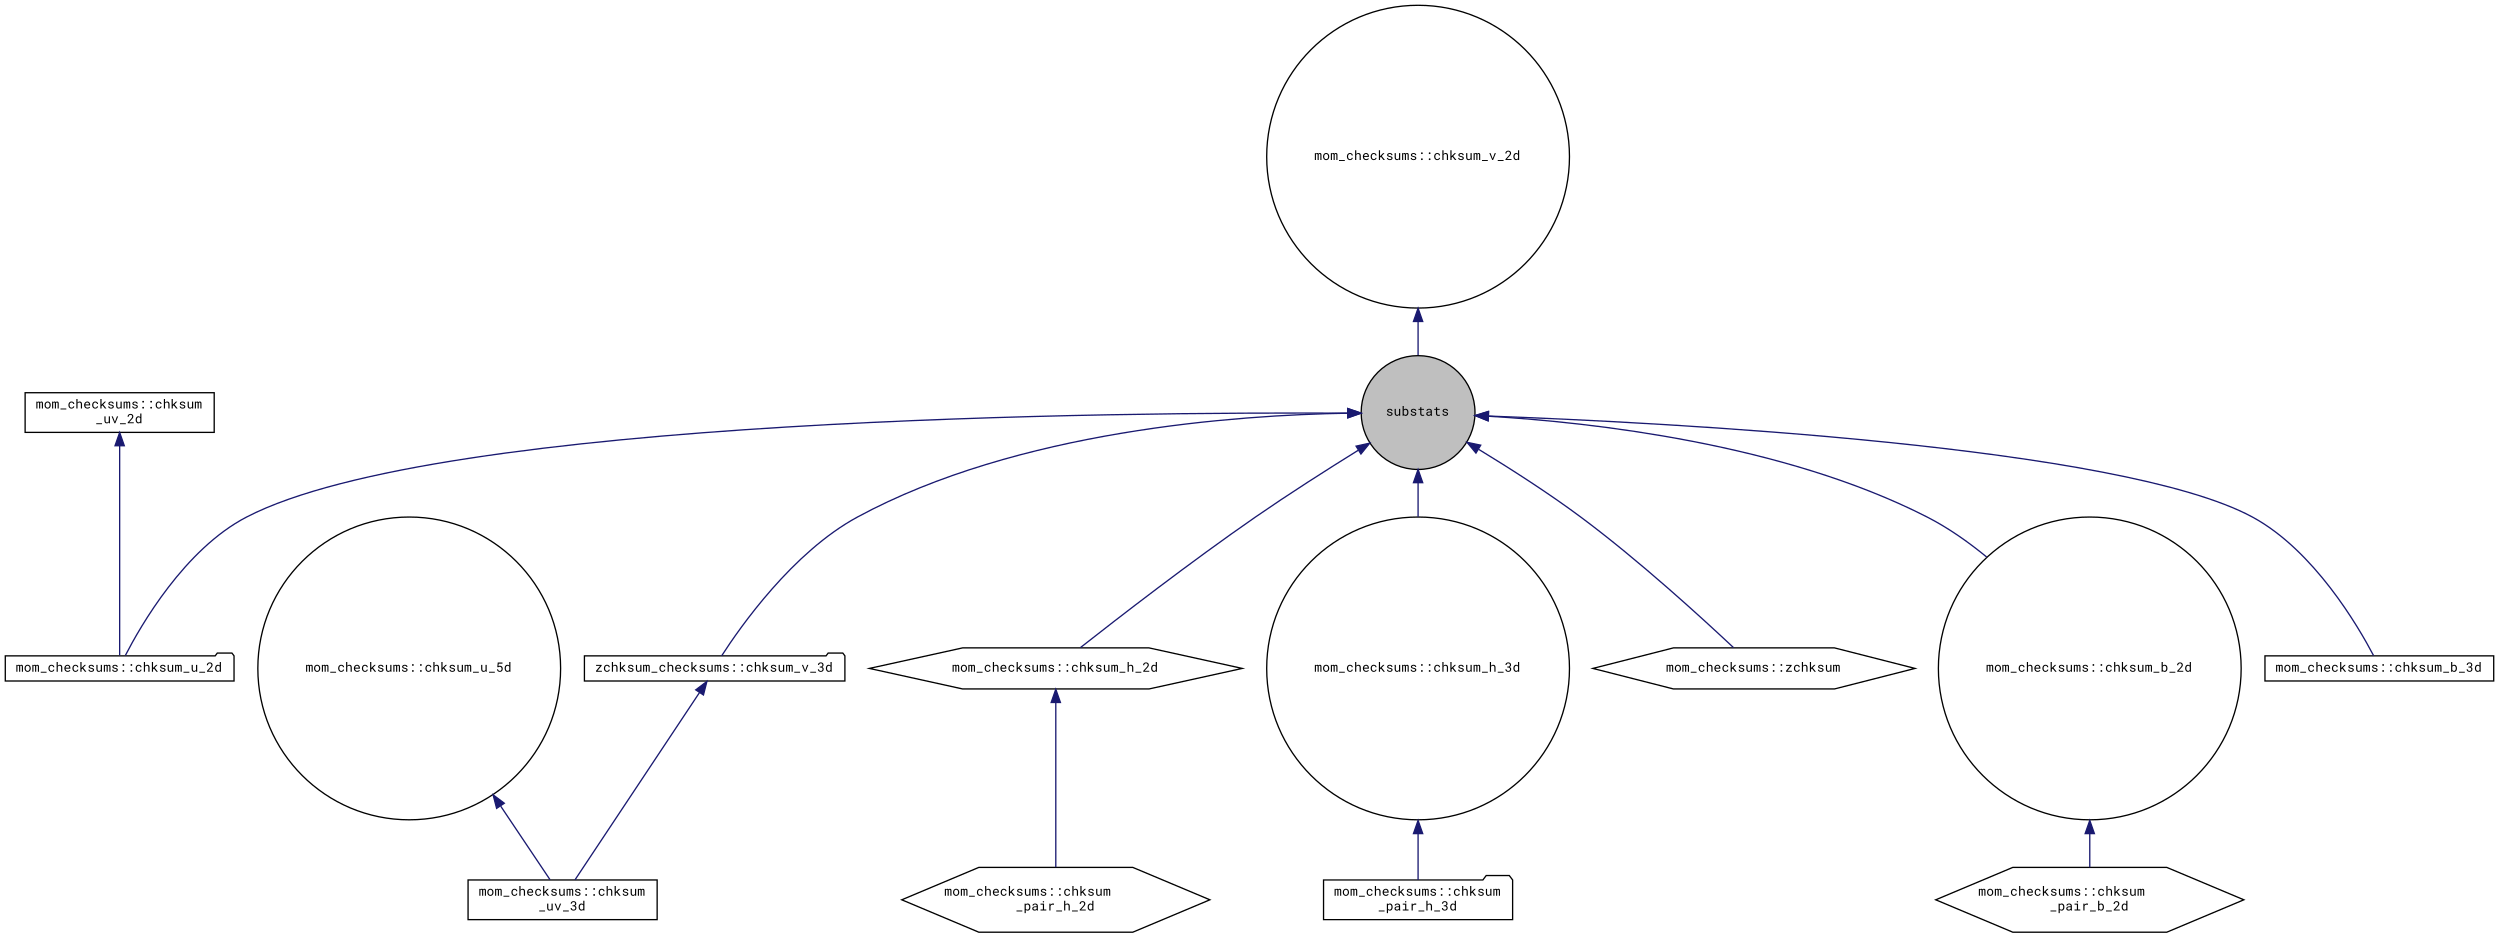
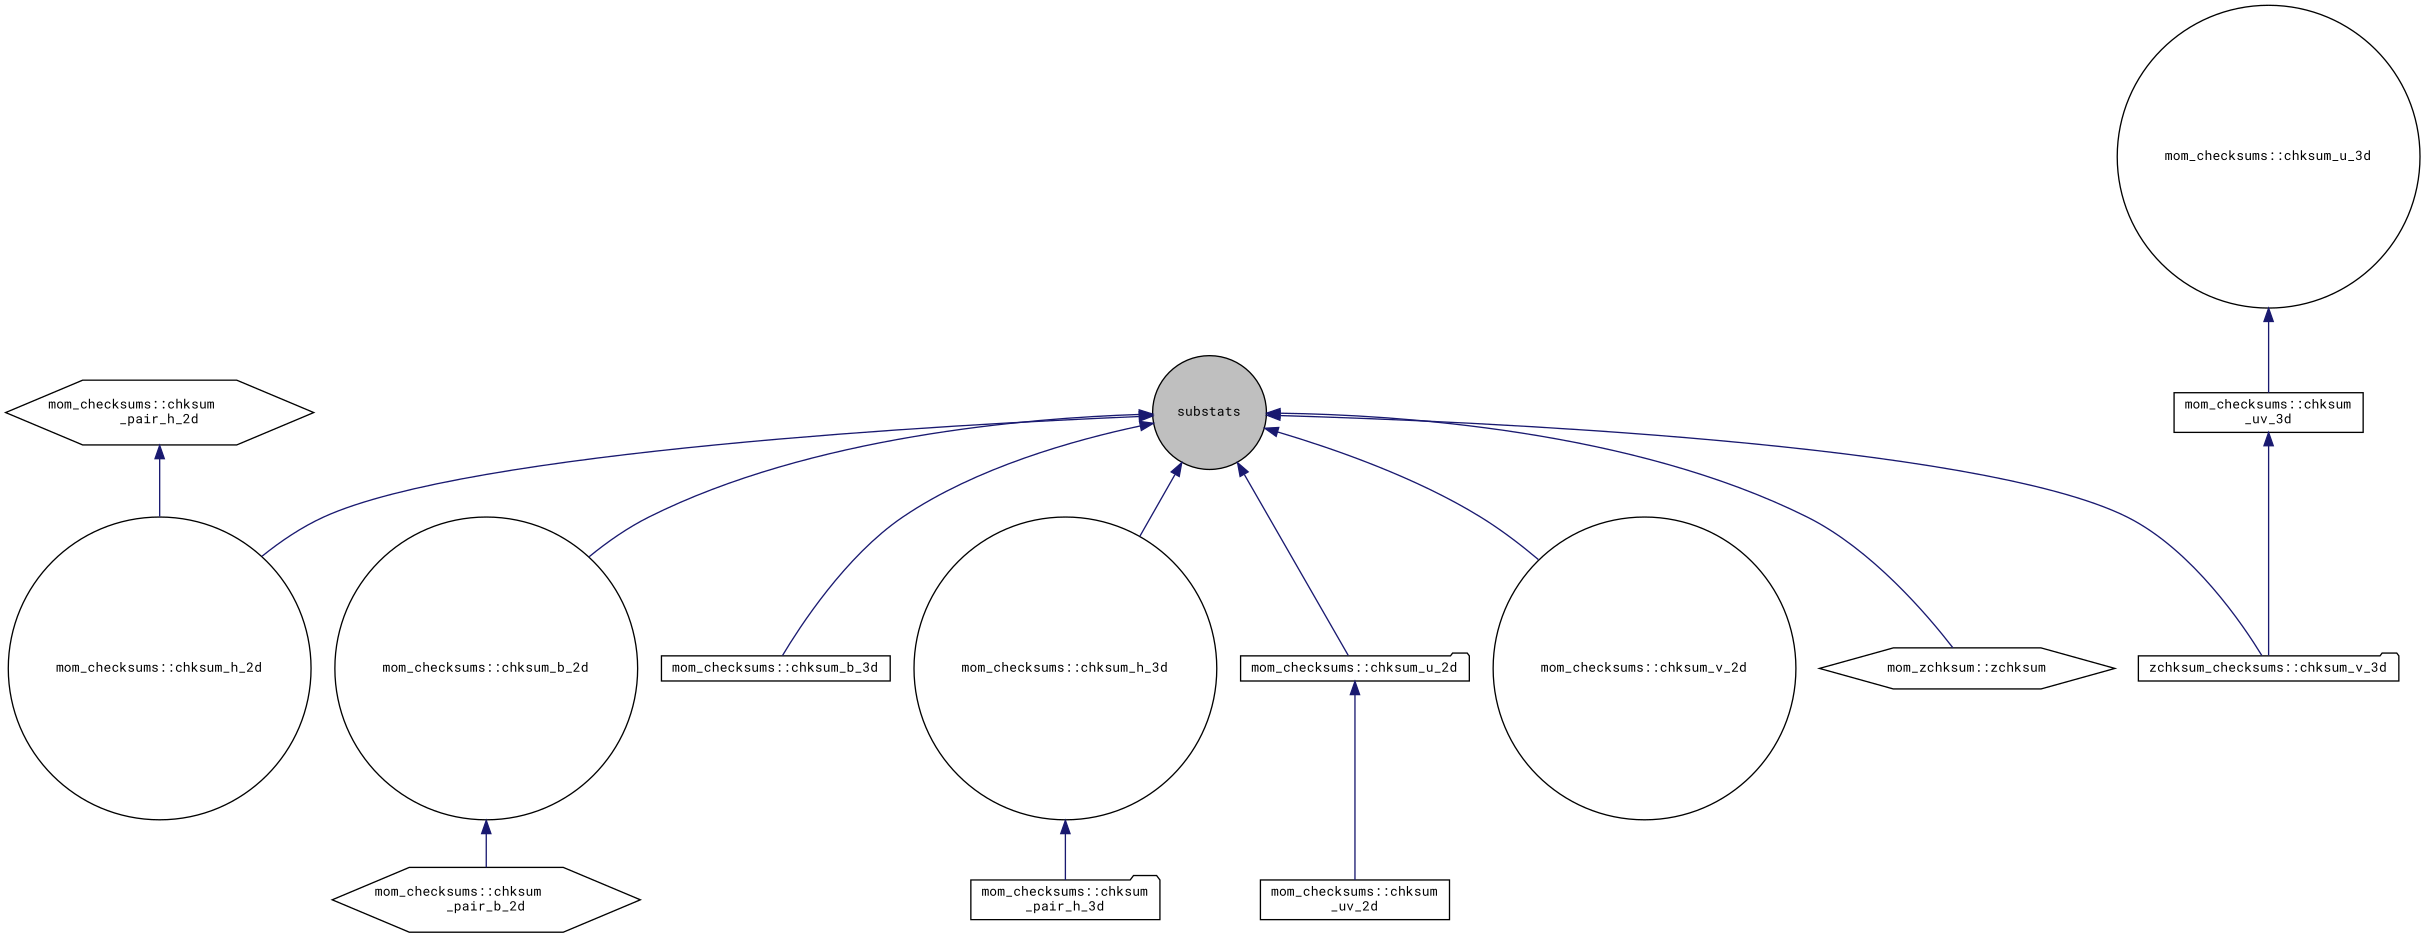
edge "substats" -> "mom_checksums::chksum_v_2d": reversed
edge "mom_checksums::chksum_u_2d" -> "mom_checksums::chksum _uv_2d": reversed
node "mom_checksums::chksum_u_5d": label "mom_checksums::chksum_u_5d" -> "mom_checksums::chksum_u_3d"
node "mom_checksums::chksum_h_2d": shape hexagon -> circle
node "mom_checksums::zchksum": label "mom_checksums::zchksum" -> "mom_zchksum::zchksum"
edge "mom_checksums::chksum _pair_h_2d" -> "mom_checksums::chksum_h_2d": reversed
edge "mom_checksums::chksum _uv_3d" -> "zchksum_checksums::chksum_v_3d": reversed
